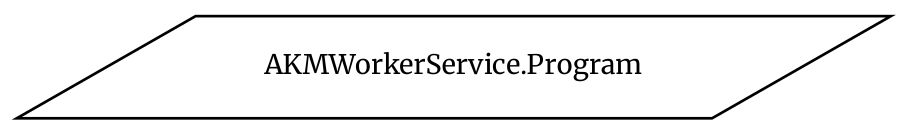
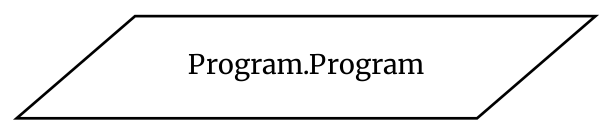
node "AKMWorkerService.Program": label "AKMWorkerService.Program" -> "Program.Program"
